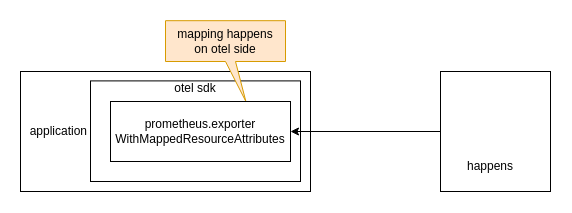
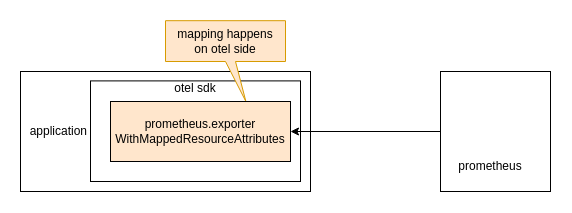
node "prometheus.exporter WithMappedResourceAttributes": fillcolor #ffffff -> #ffe6cc
node "happens": label "happens" -> "prometheus"
